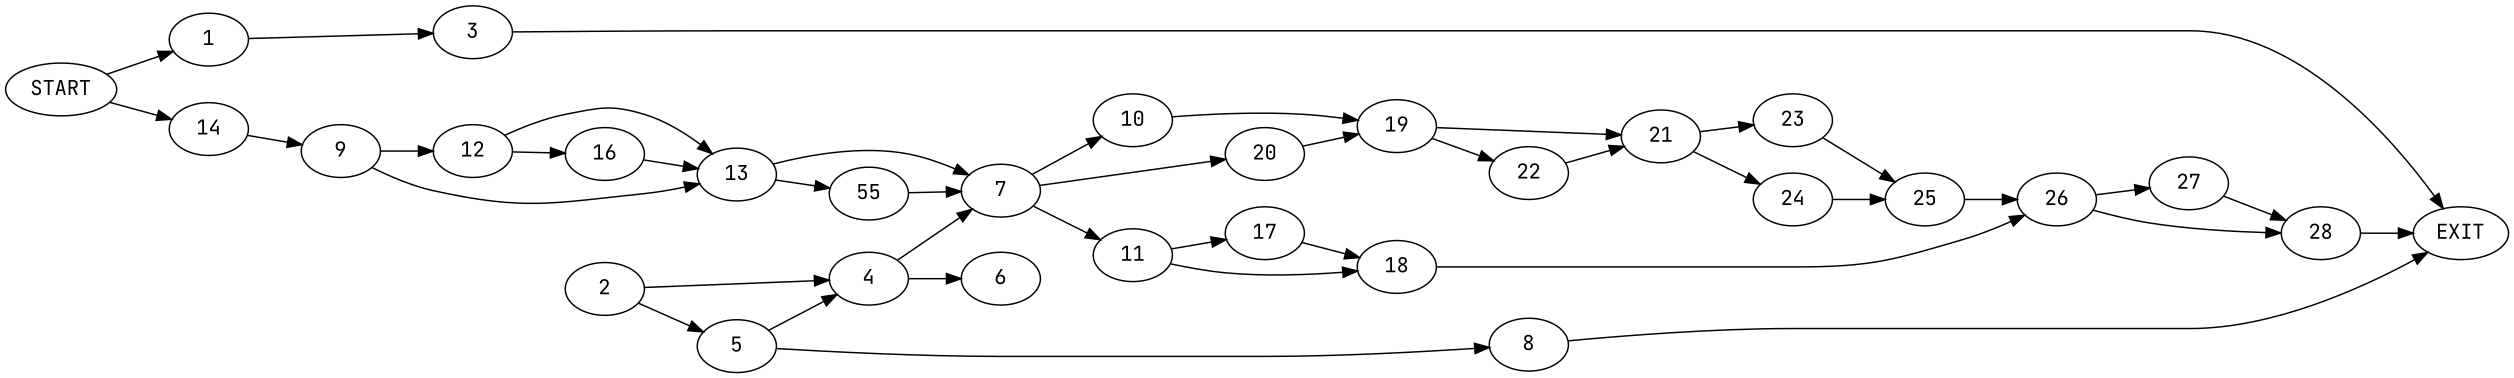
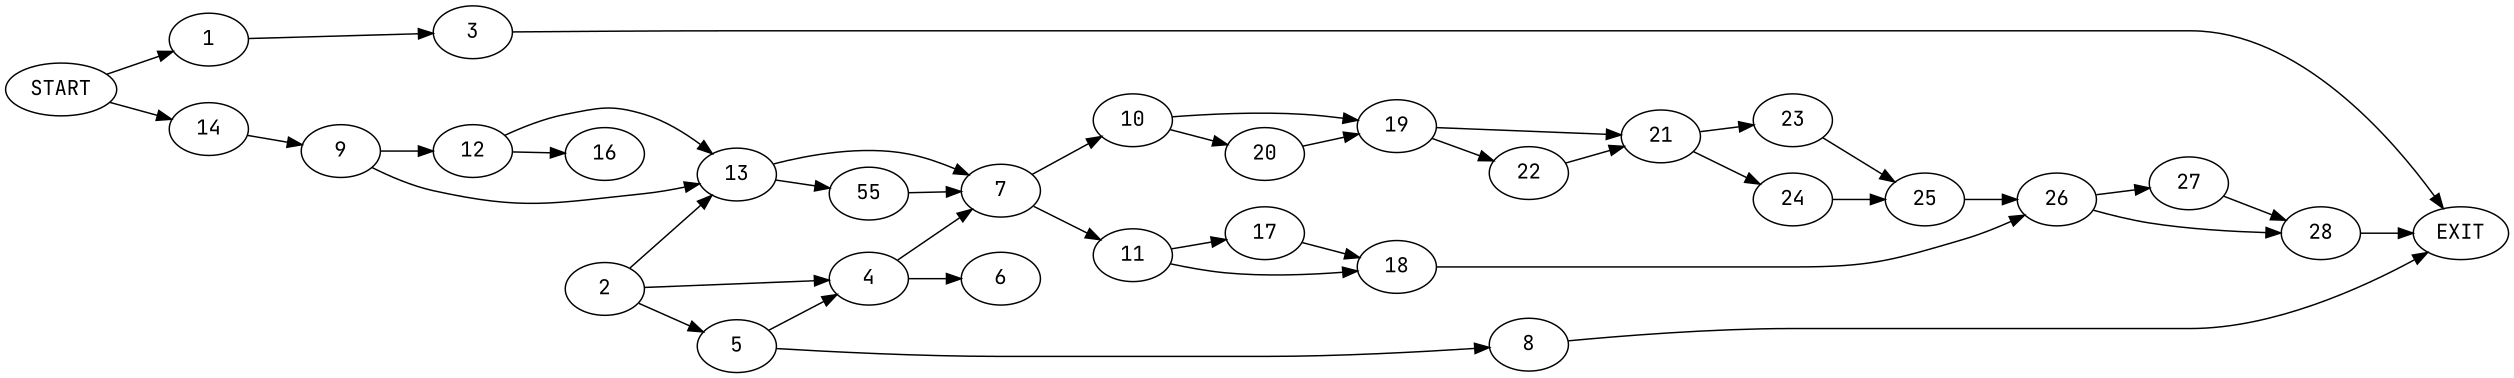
edge "16" -> "13": now "2" -> "13"
edge "7" -> "20": now "10" -> "20"
